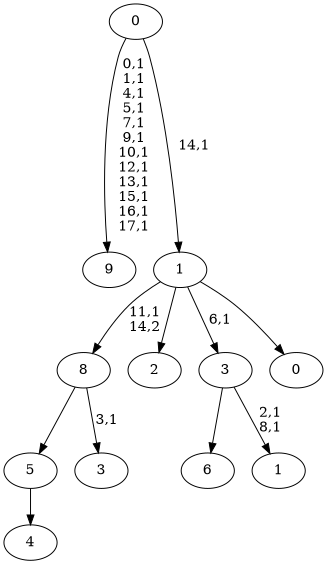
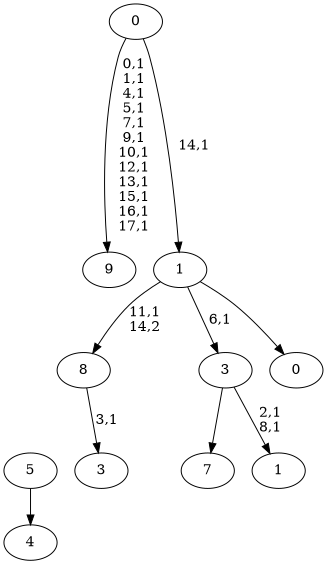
node "2": removed
edge "8" -> "5": removed
node "6": label "6" -> "7"
